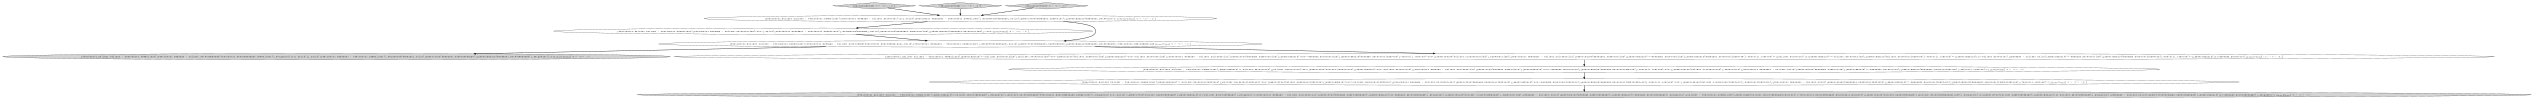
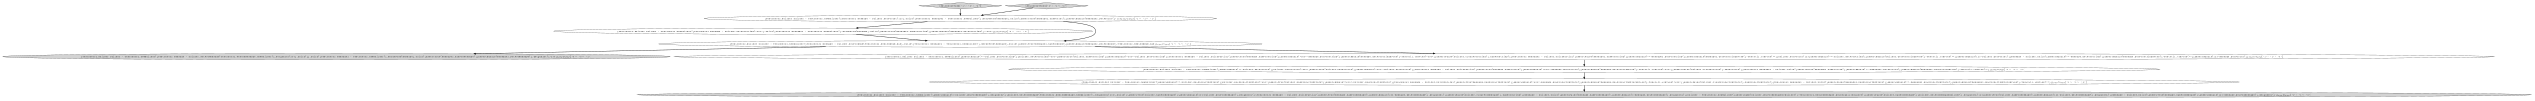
node "testOneofMerge['0', '0', '1']": removed
